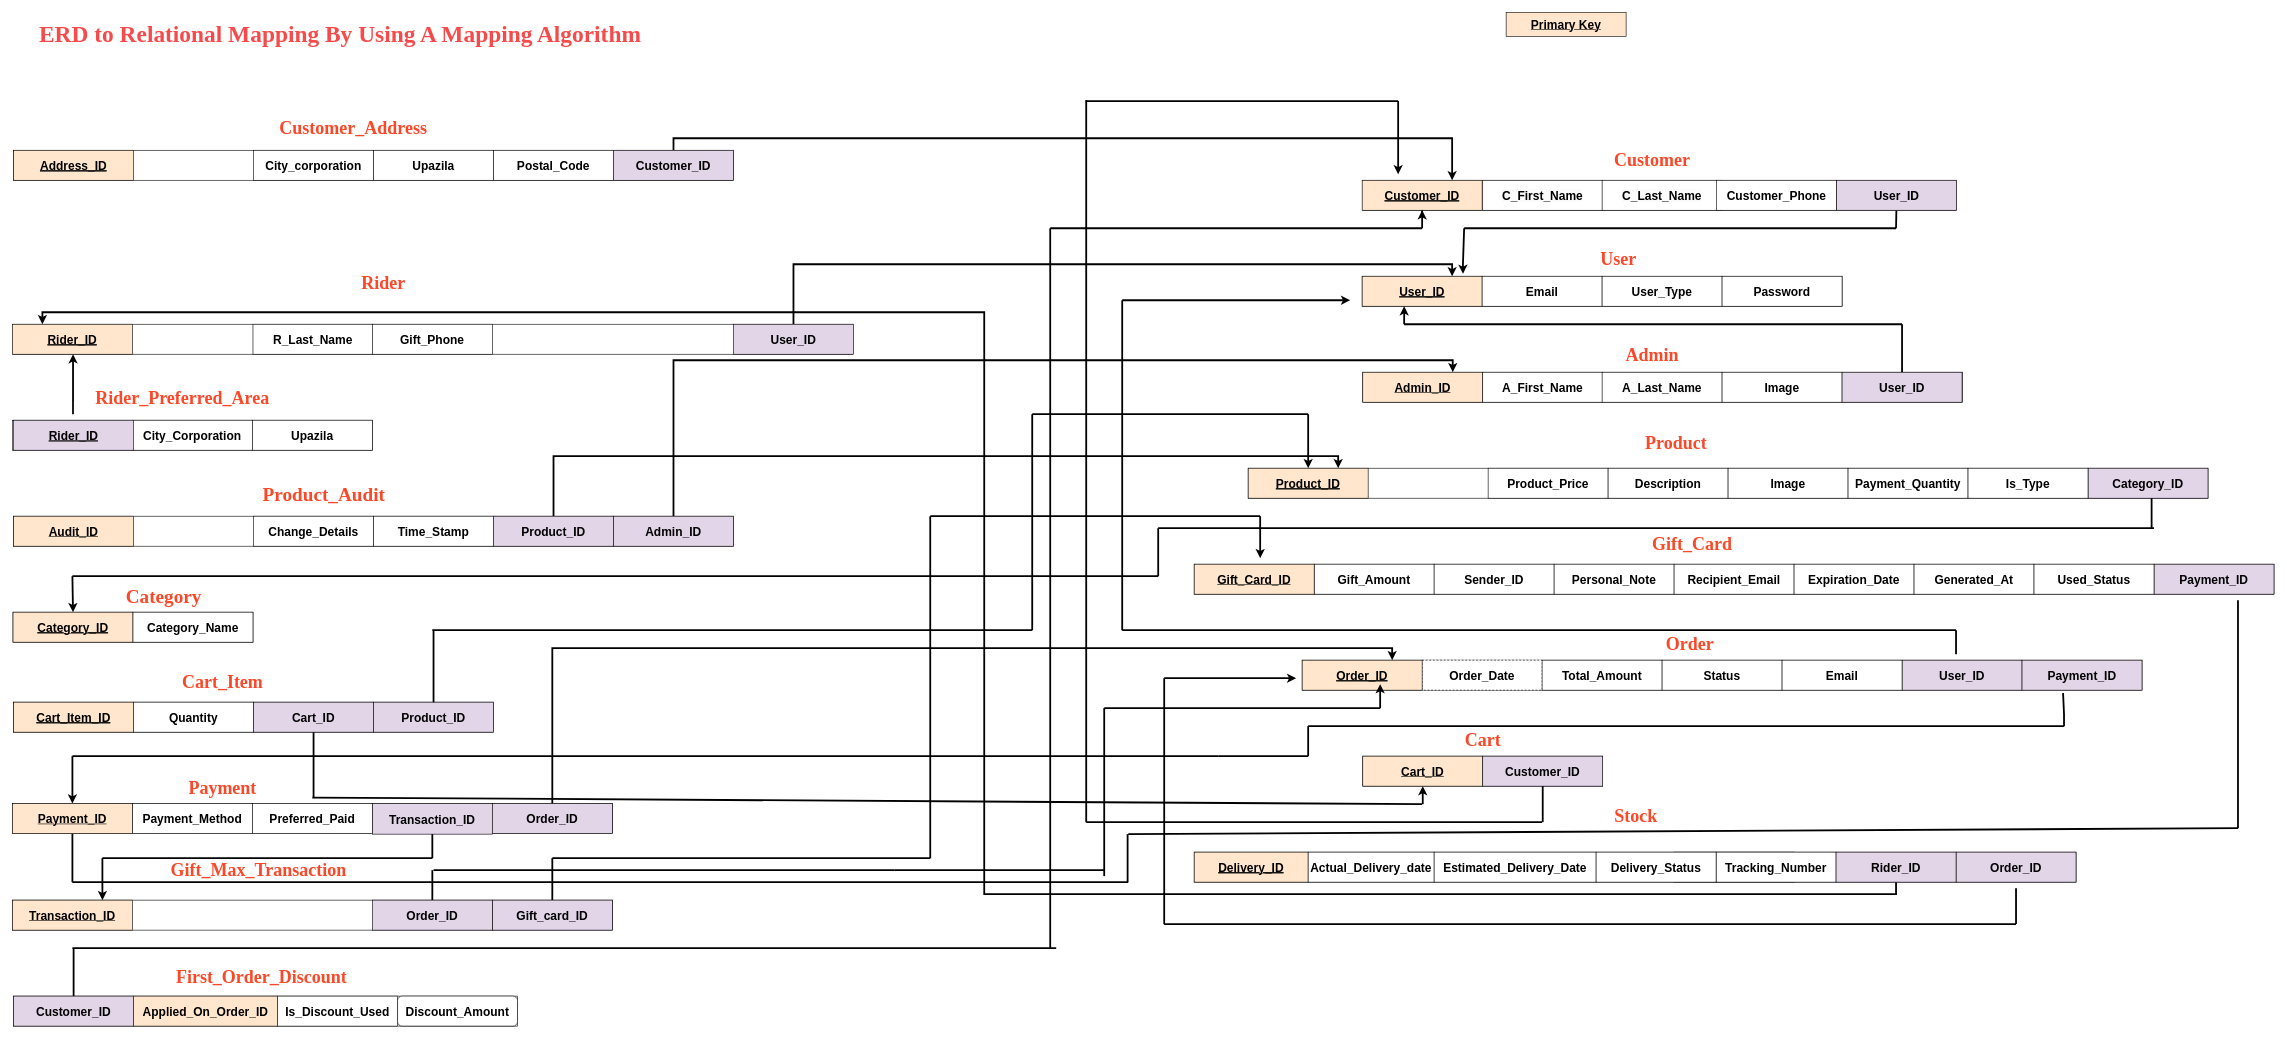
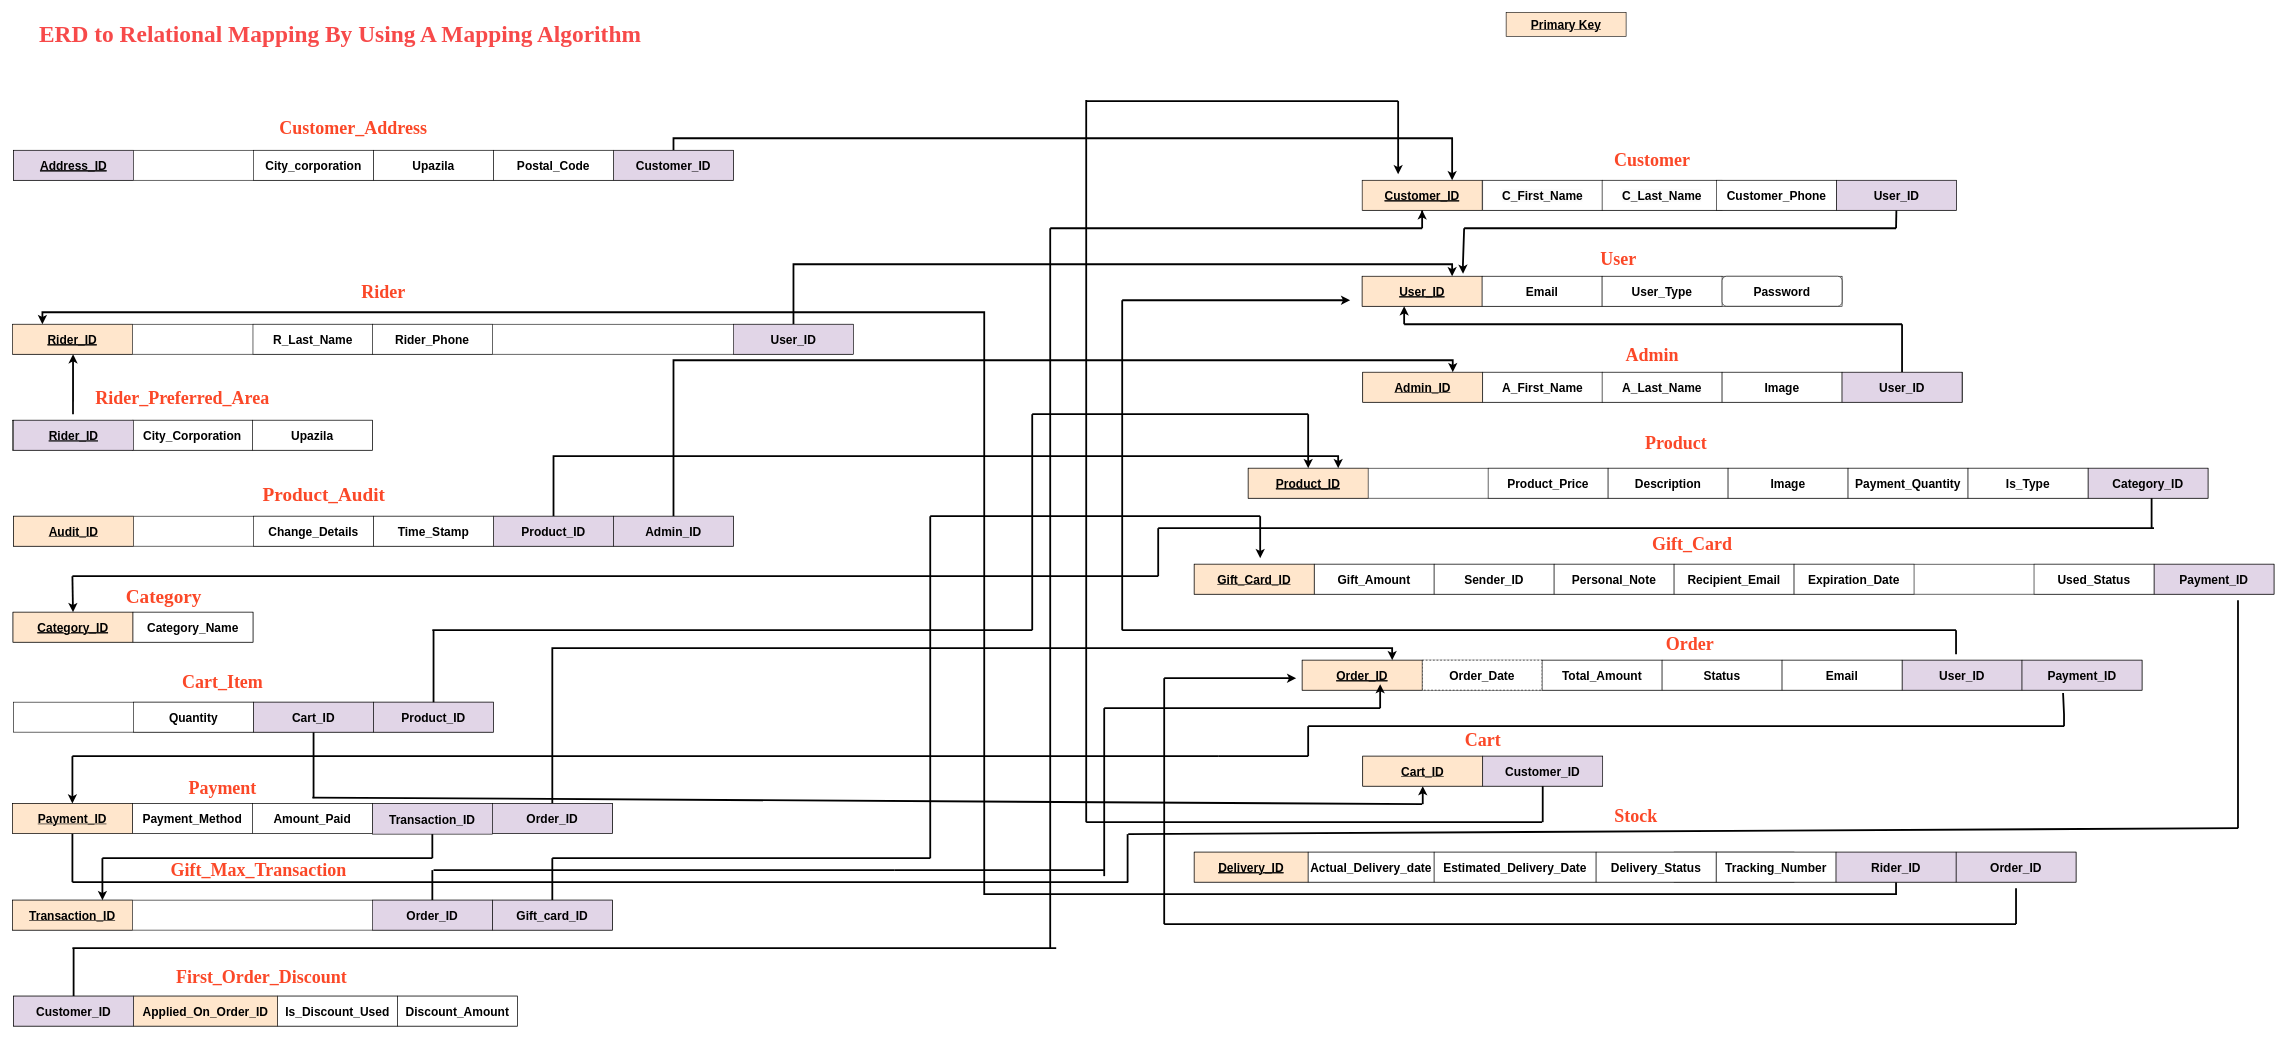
node "Address_ID": fillcolor #ffe6cc -> #e1d5e7
node "Rider": moved (383, 282) -> (383, 291)
node "Password": shape rectangle -> rounded rectangle
node "Gift_Phone": label "Gift_Phone" -> "Rider_Phone"
node "Generated_At": removed
node "Cart_Item_ID": removed
node "Preferred_Paid": label "Preferred_Paid" -> "Amount_Paid"
node "Discount_Amount": shape rounded rectangle -> rectangle
